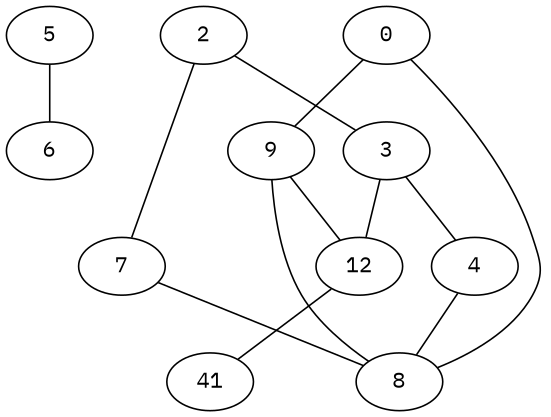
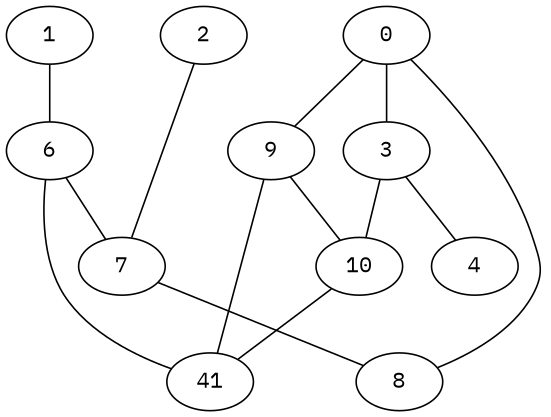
node "5": label "5" -> "1"
edge "2" -- "3": now "0" -- "3"
edge "6" -- "7": added
node "12": label "12" -> "10"
edge "9" -- "8": now "9" -- "41"
edge "6" -- "41": added
edge "4" -- "8": removed
